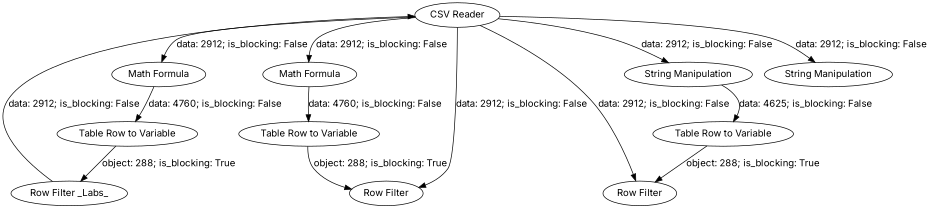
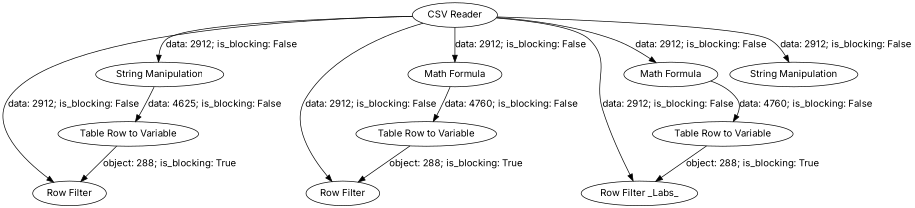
edge "Row Filter _Labs_" -> "CSV Reader": reversed
